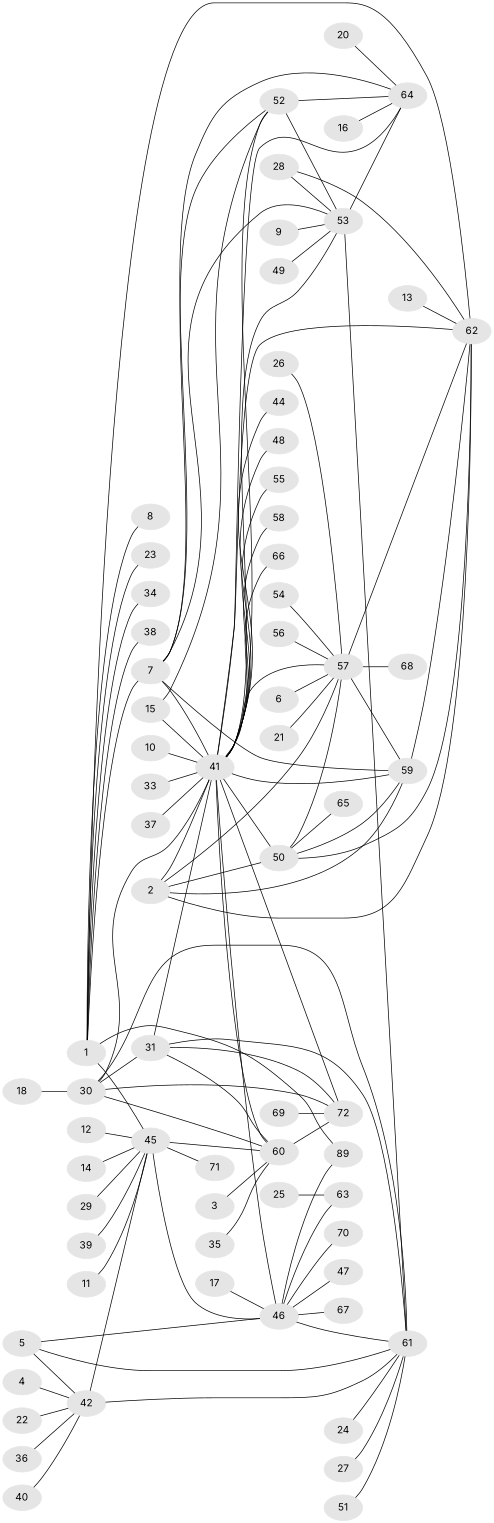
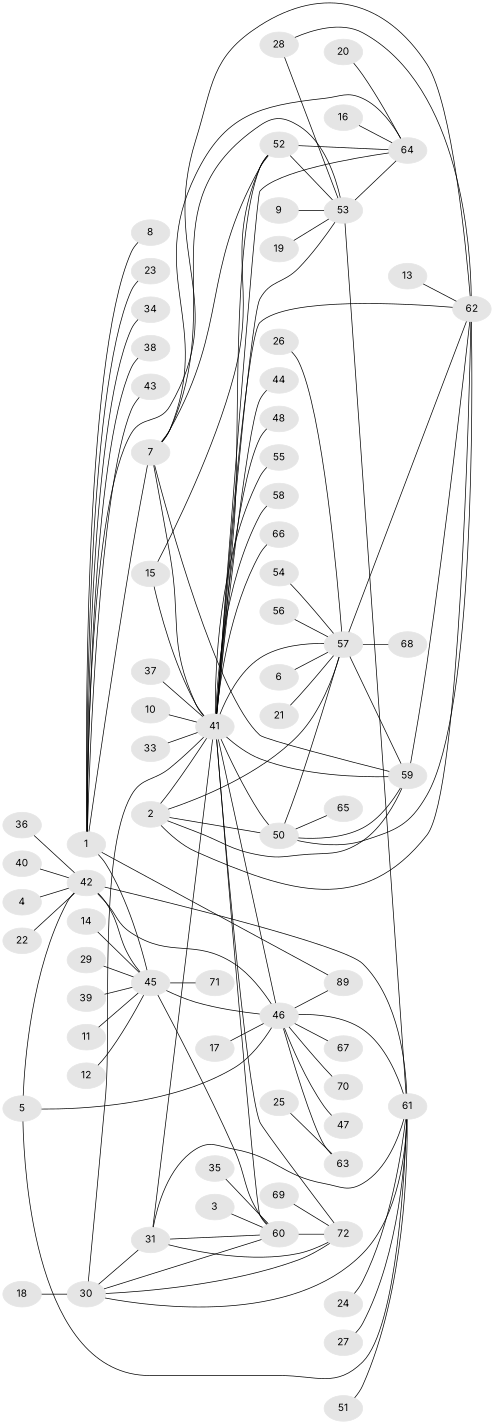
node "49": label "49" -> "19"
node "43": added
edge "42" -- "46": added
